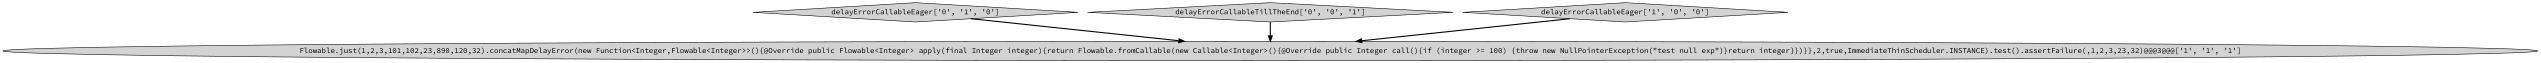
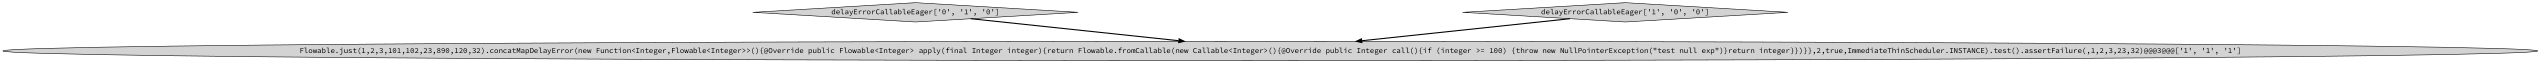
node "delayErrorCallableTillTheEnd['0', '0', '1']": removed
